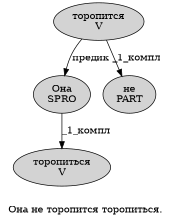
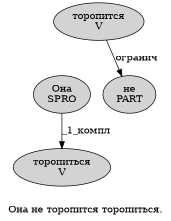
edge "торопится V" -> "Она SPRO": removed, label "предик"
edge "торопится V" -> "не PART": label "_1_компл" -> "огранич"
